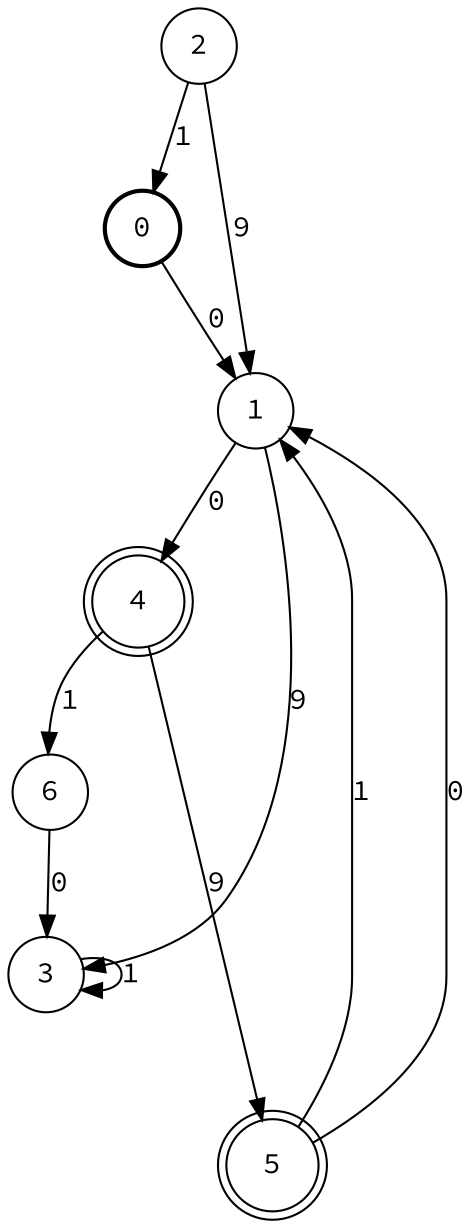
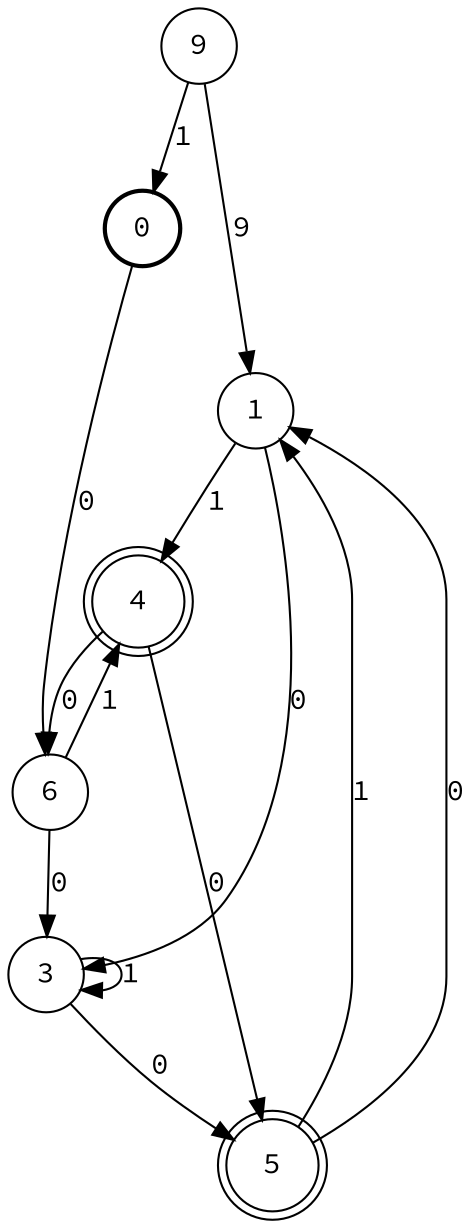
node "2": label "2" -> "9"
edge "0" -> "1": now "0" -> "6"
edge "1" -> "4": label "0" -> "1"
edge "4" -> "6": label "1" -> "0"
edge "1" -> "3": label "9" -> "0"
edge "6" -> "4": added, label "1"
edge "4" -> "5": label "9" -> "0"
edge "3" -> "5": added, label "0"
